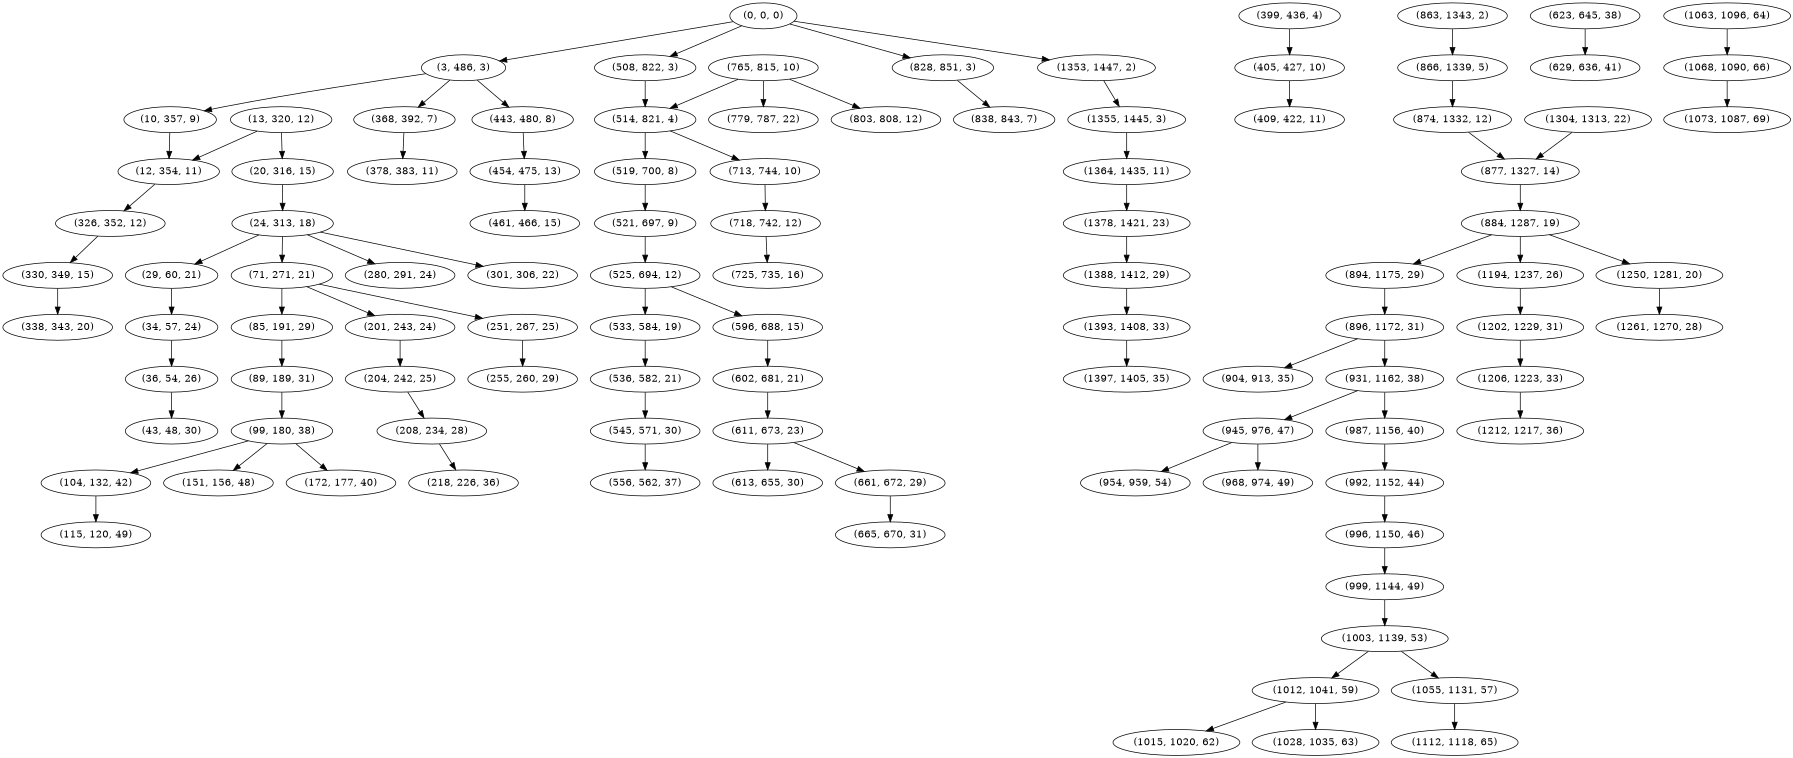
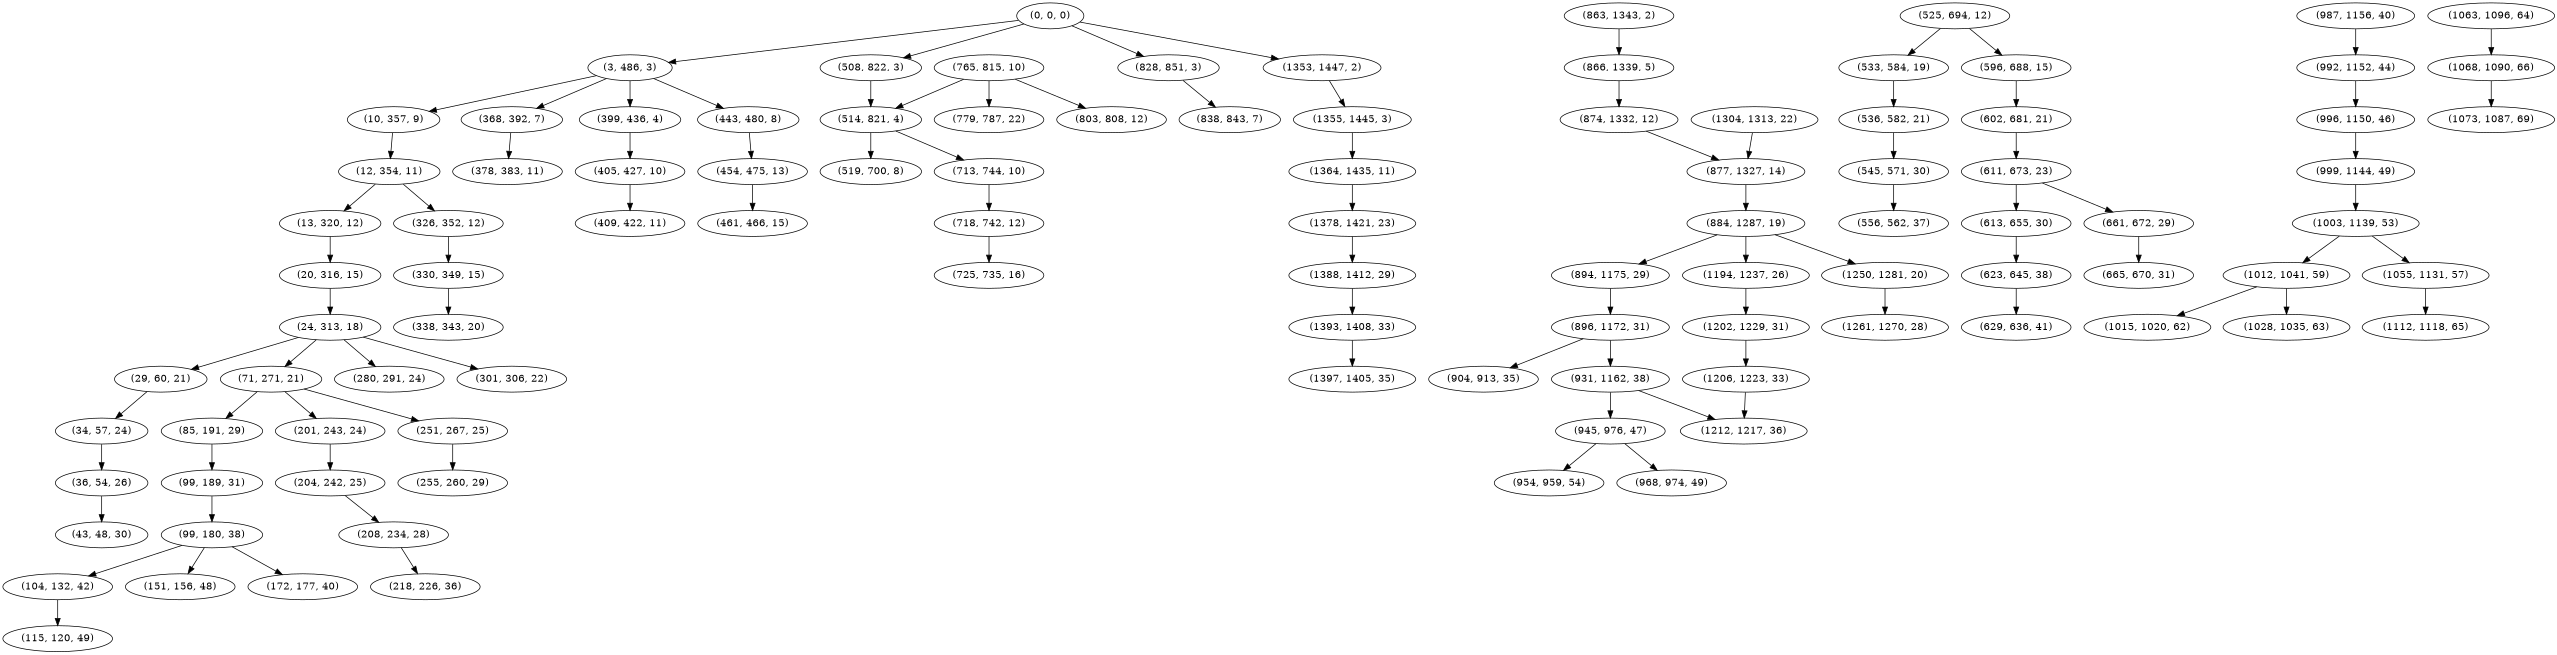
edge "(3, 486, 3)" -> "(399, 436, 4)": added
edge "(13, 320, 12)" -> "(12, 354, 11)": reversed
node "(521, 697, 9)": removed
edge "(613, 655, 30)" -> "(623, 645, 38)": added
node "(89, 189, 31)": label "(89, 189, 31)" -> "(99, 189, 31)"
edge "(931, 1162, 38)" -> "(987, 1156, 40)": now "(931, 1162, 38)" -> "(1212, 1217, 36)"
